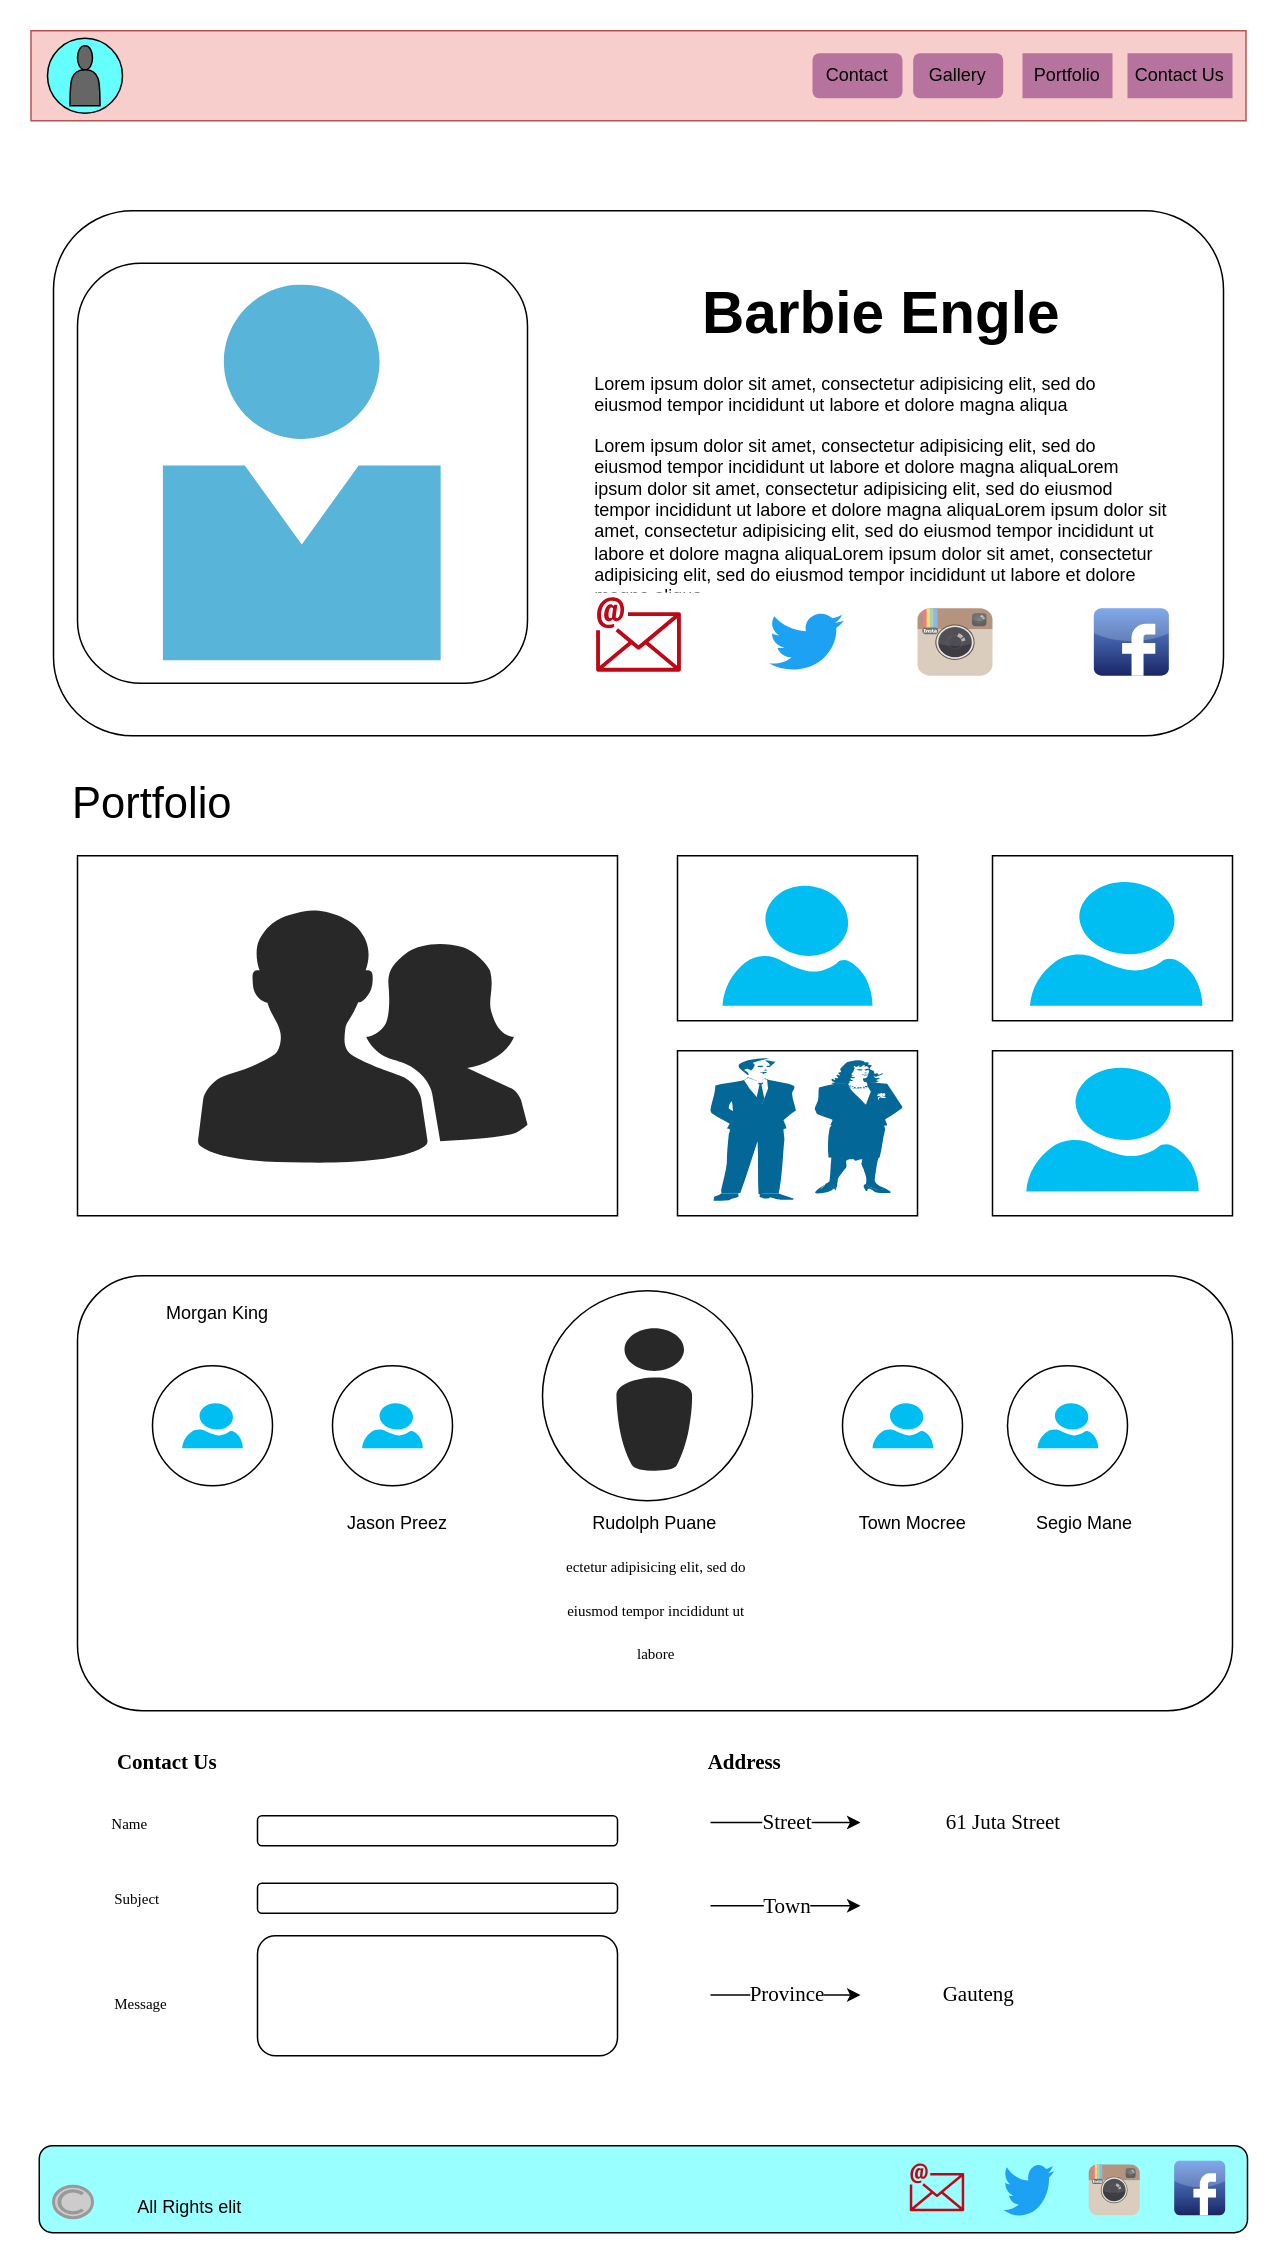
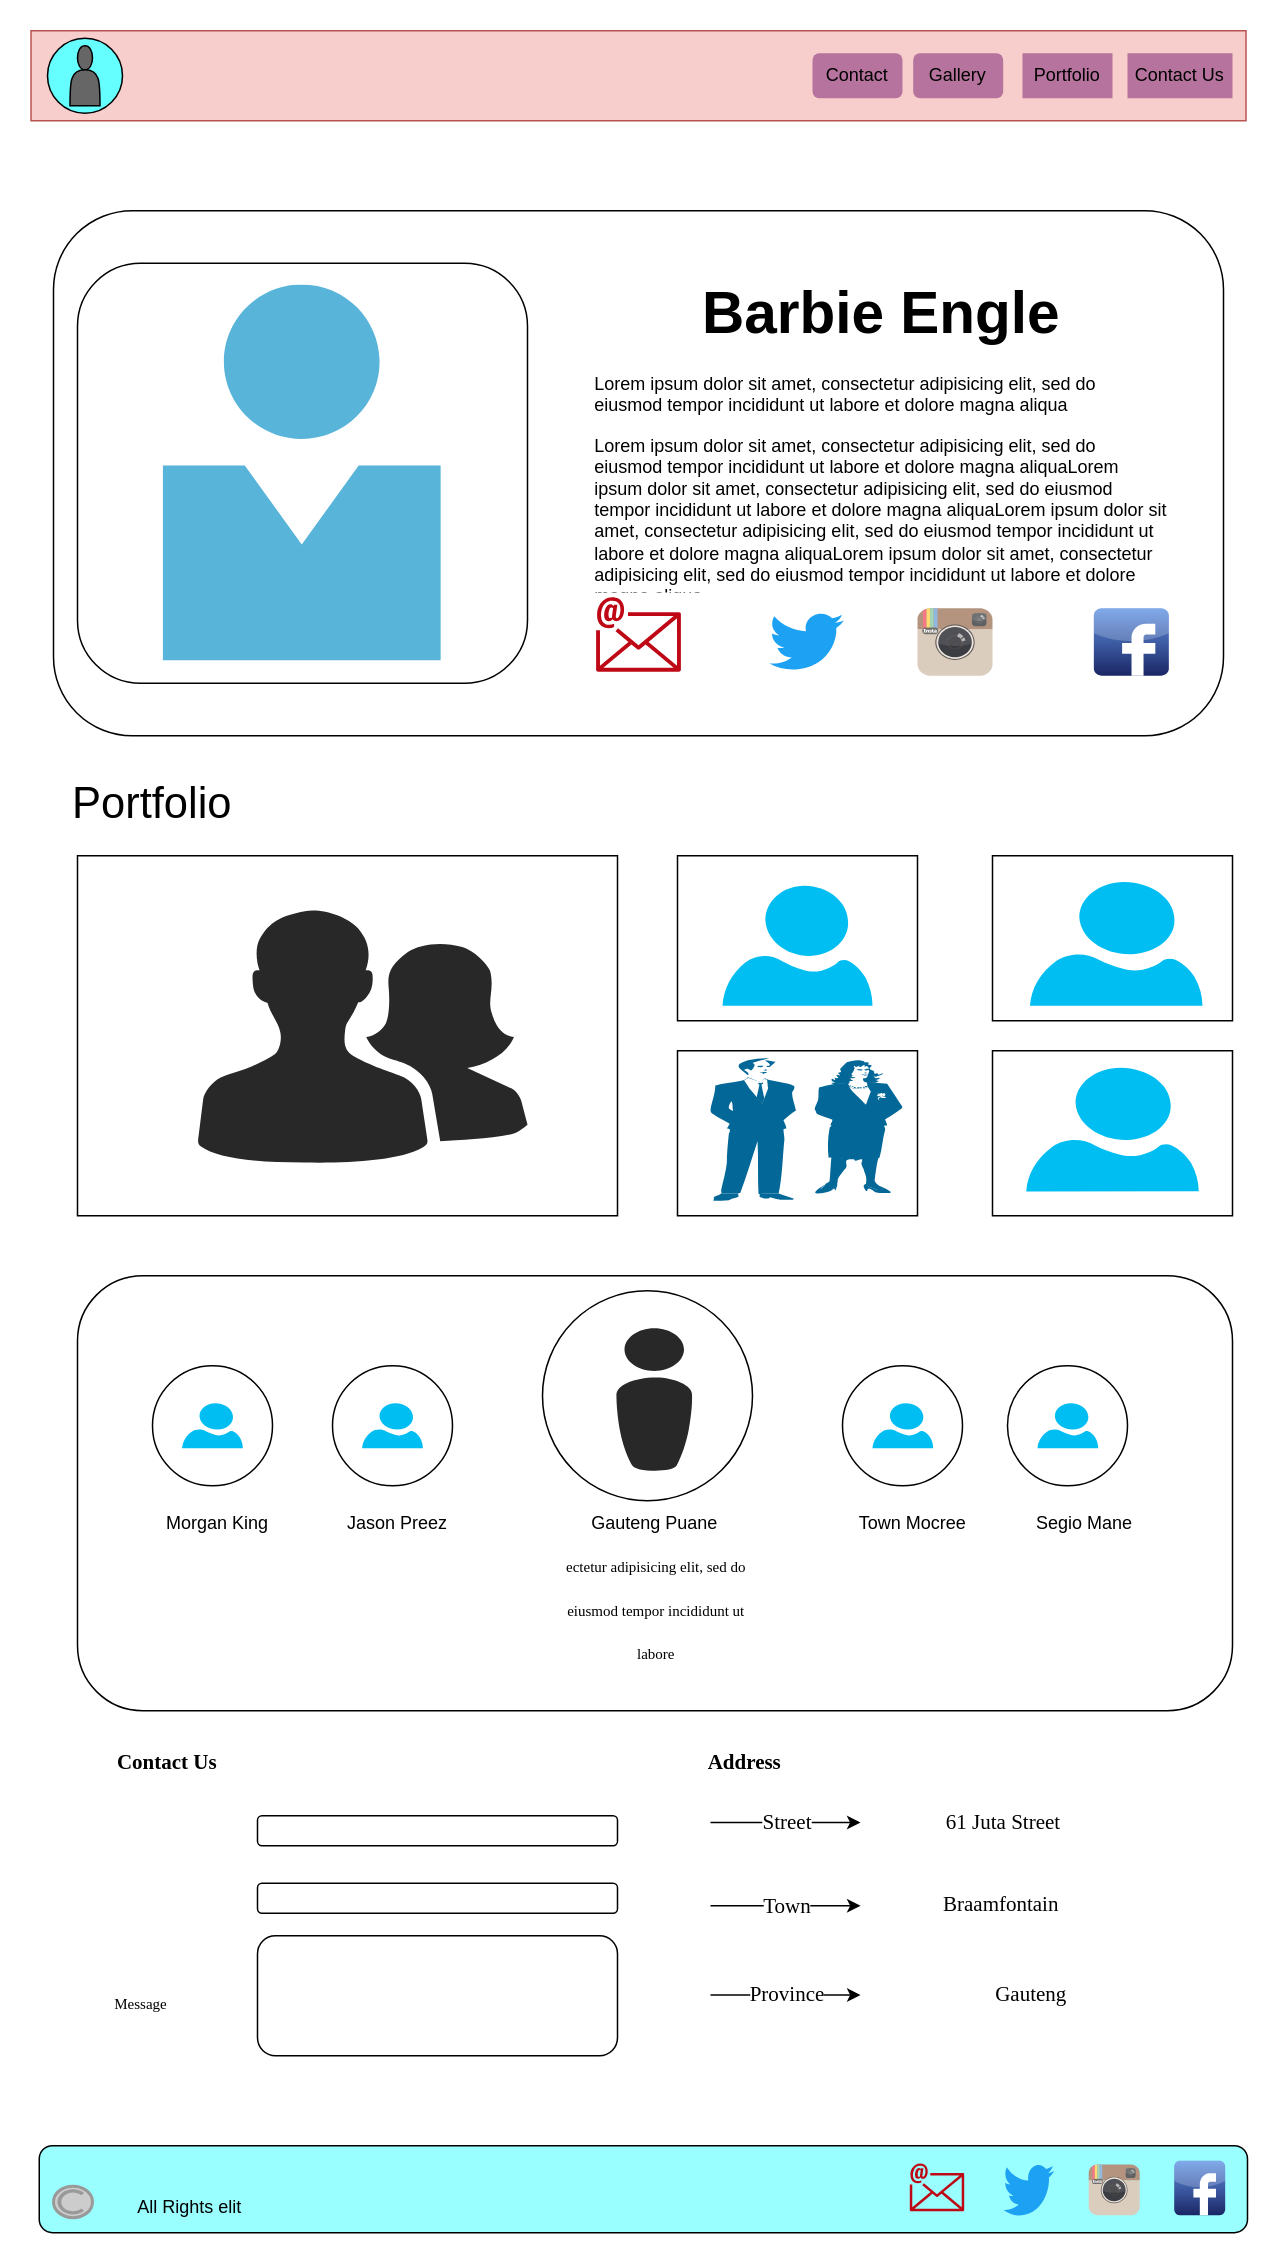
node "Morgan King": moved (218, 1313) -> (218, 1523)
node "Rudolph Puane": label "Rudolph Puane" -> "Gauteng Puane"
node "Name": removed
node "Subject": removed
node "Braamfontain": added
node "Gauteng": moved (978, 1996) -> (1031, 1996)
